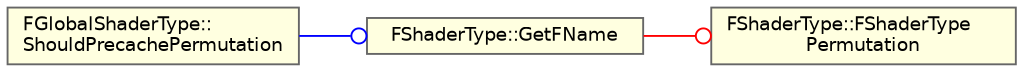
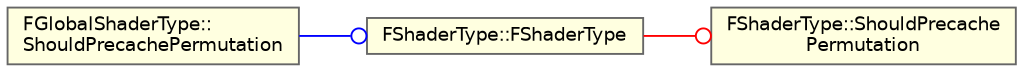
node "FShaderType::GetFName": label "FShaderType::GetFName" -> "FShaderType::FShaderType"
node "FShaderType::FShaderType Permutation": label "FShaderType::FShaderType Permutation" -> "FShaderType::ShouldPrecache Permutation"
